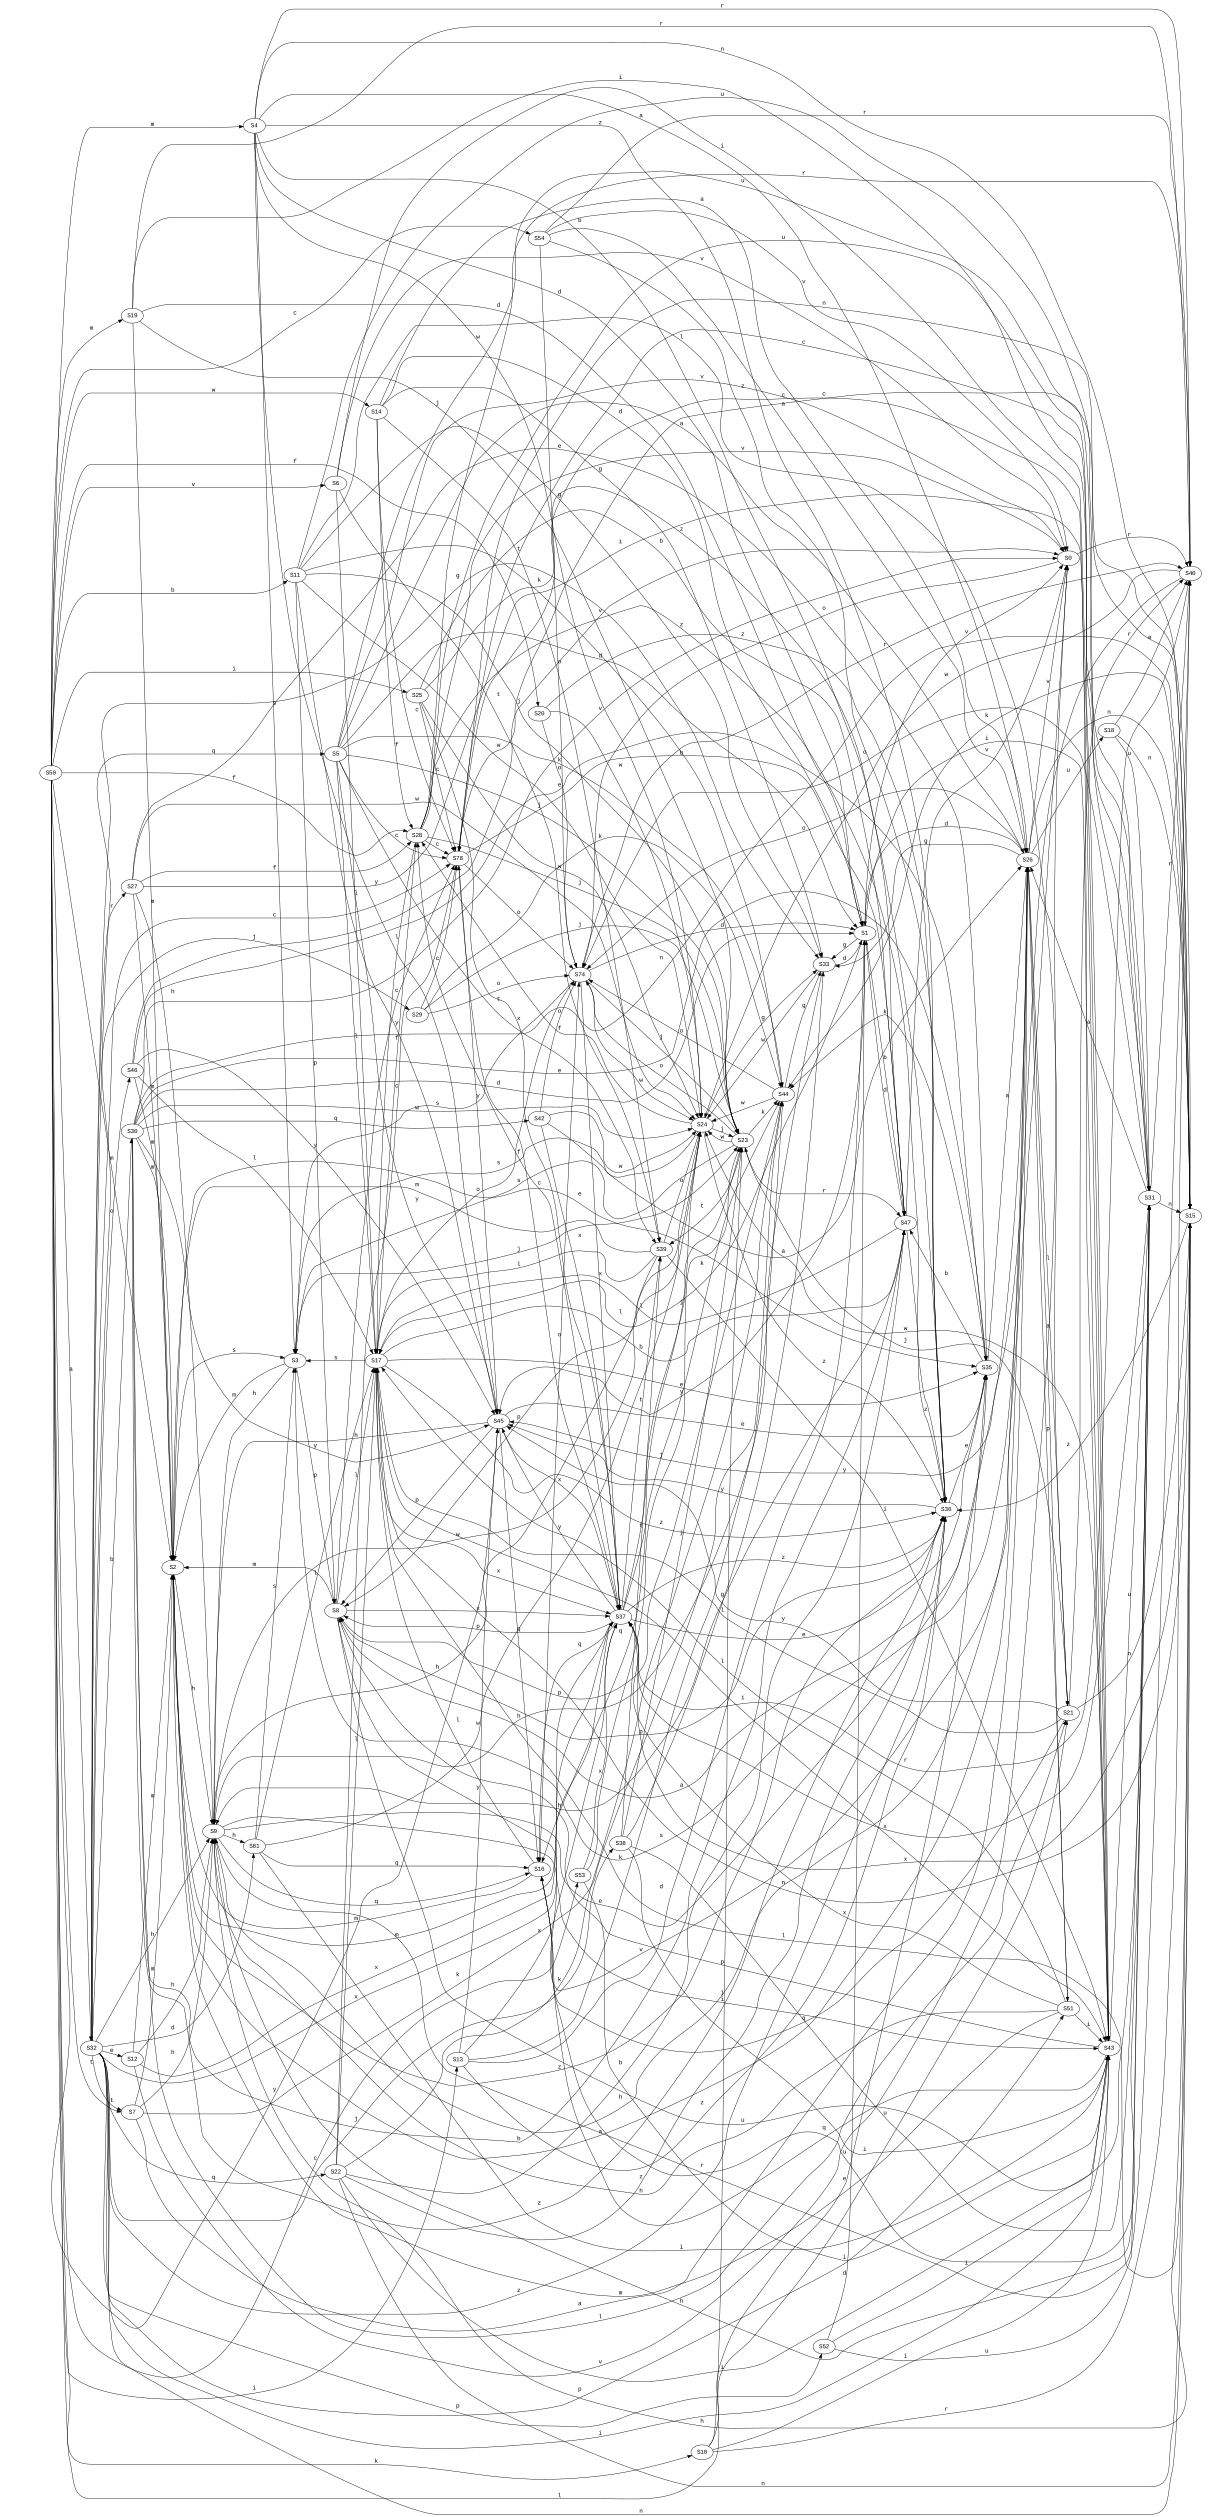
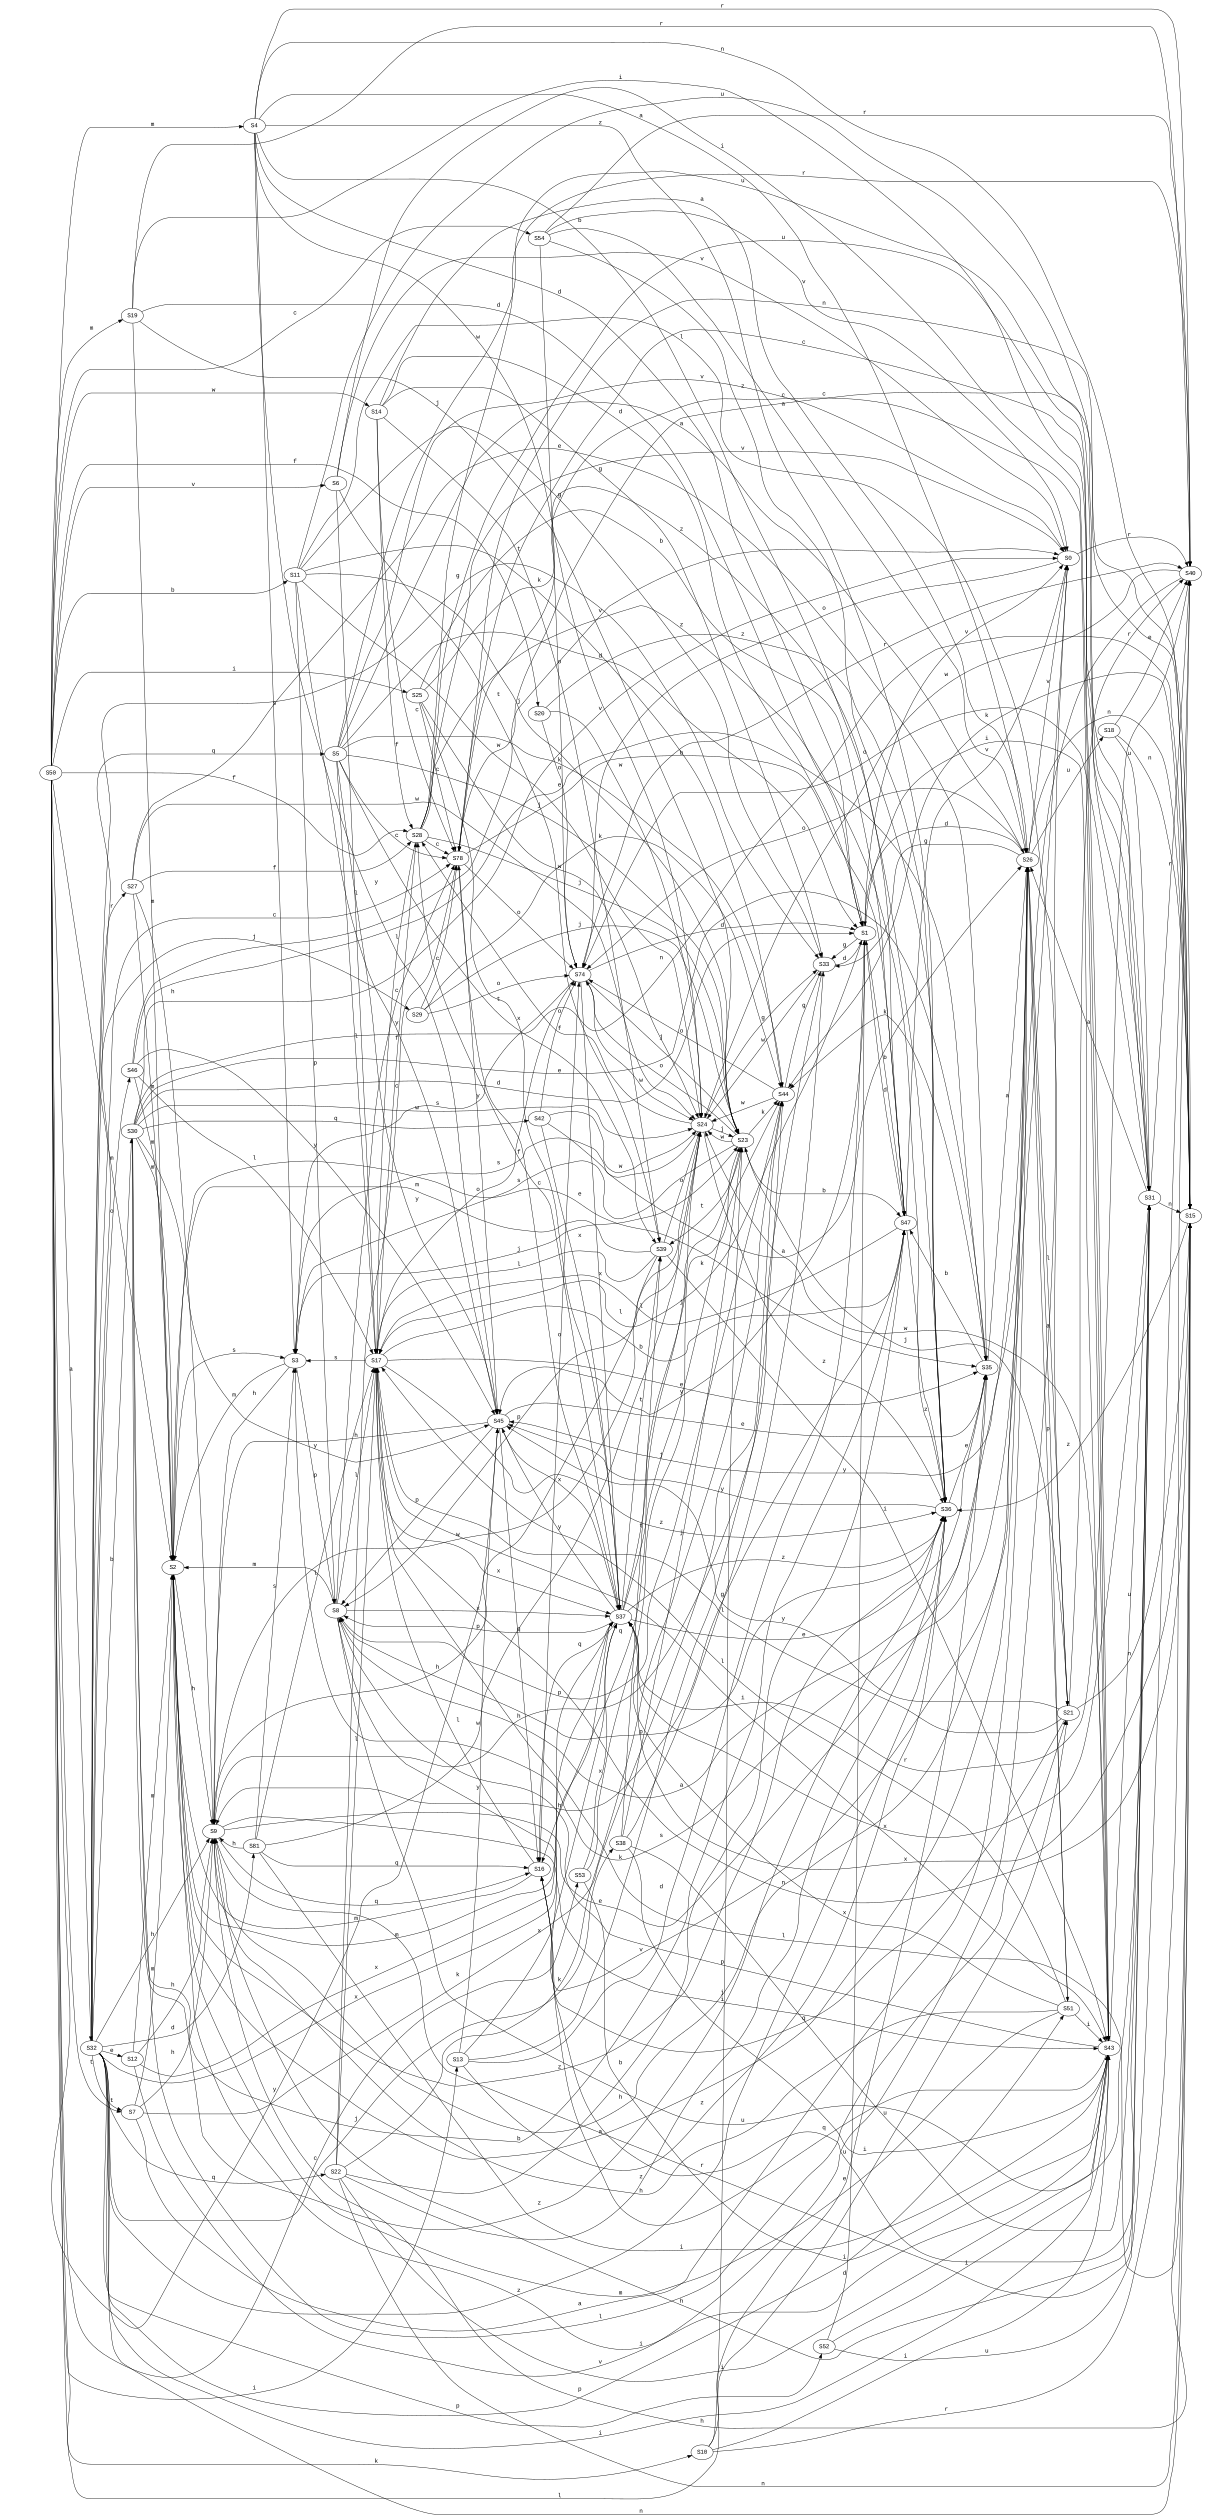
edge "S27" -> "S43": now "S2" -> "S43"
edge "S23" -> "S47": label "r" -> "b"
edge "S9" -> "S81": reversed
